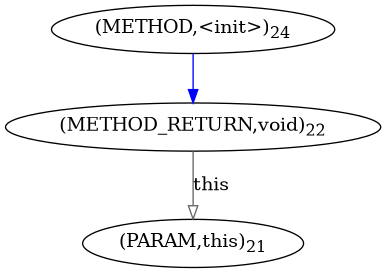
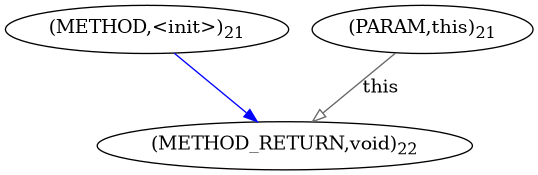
node "(METHOD,<init>)": text "24" -> "21"
edge "(METHOD_RETURN,void)" -> "(PARAM,this)": reversed
